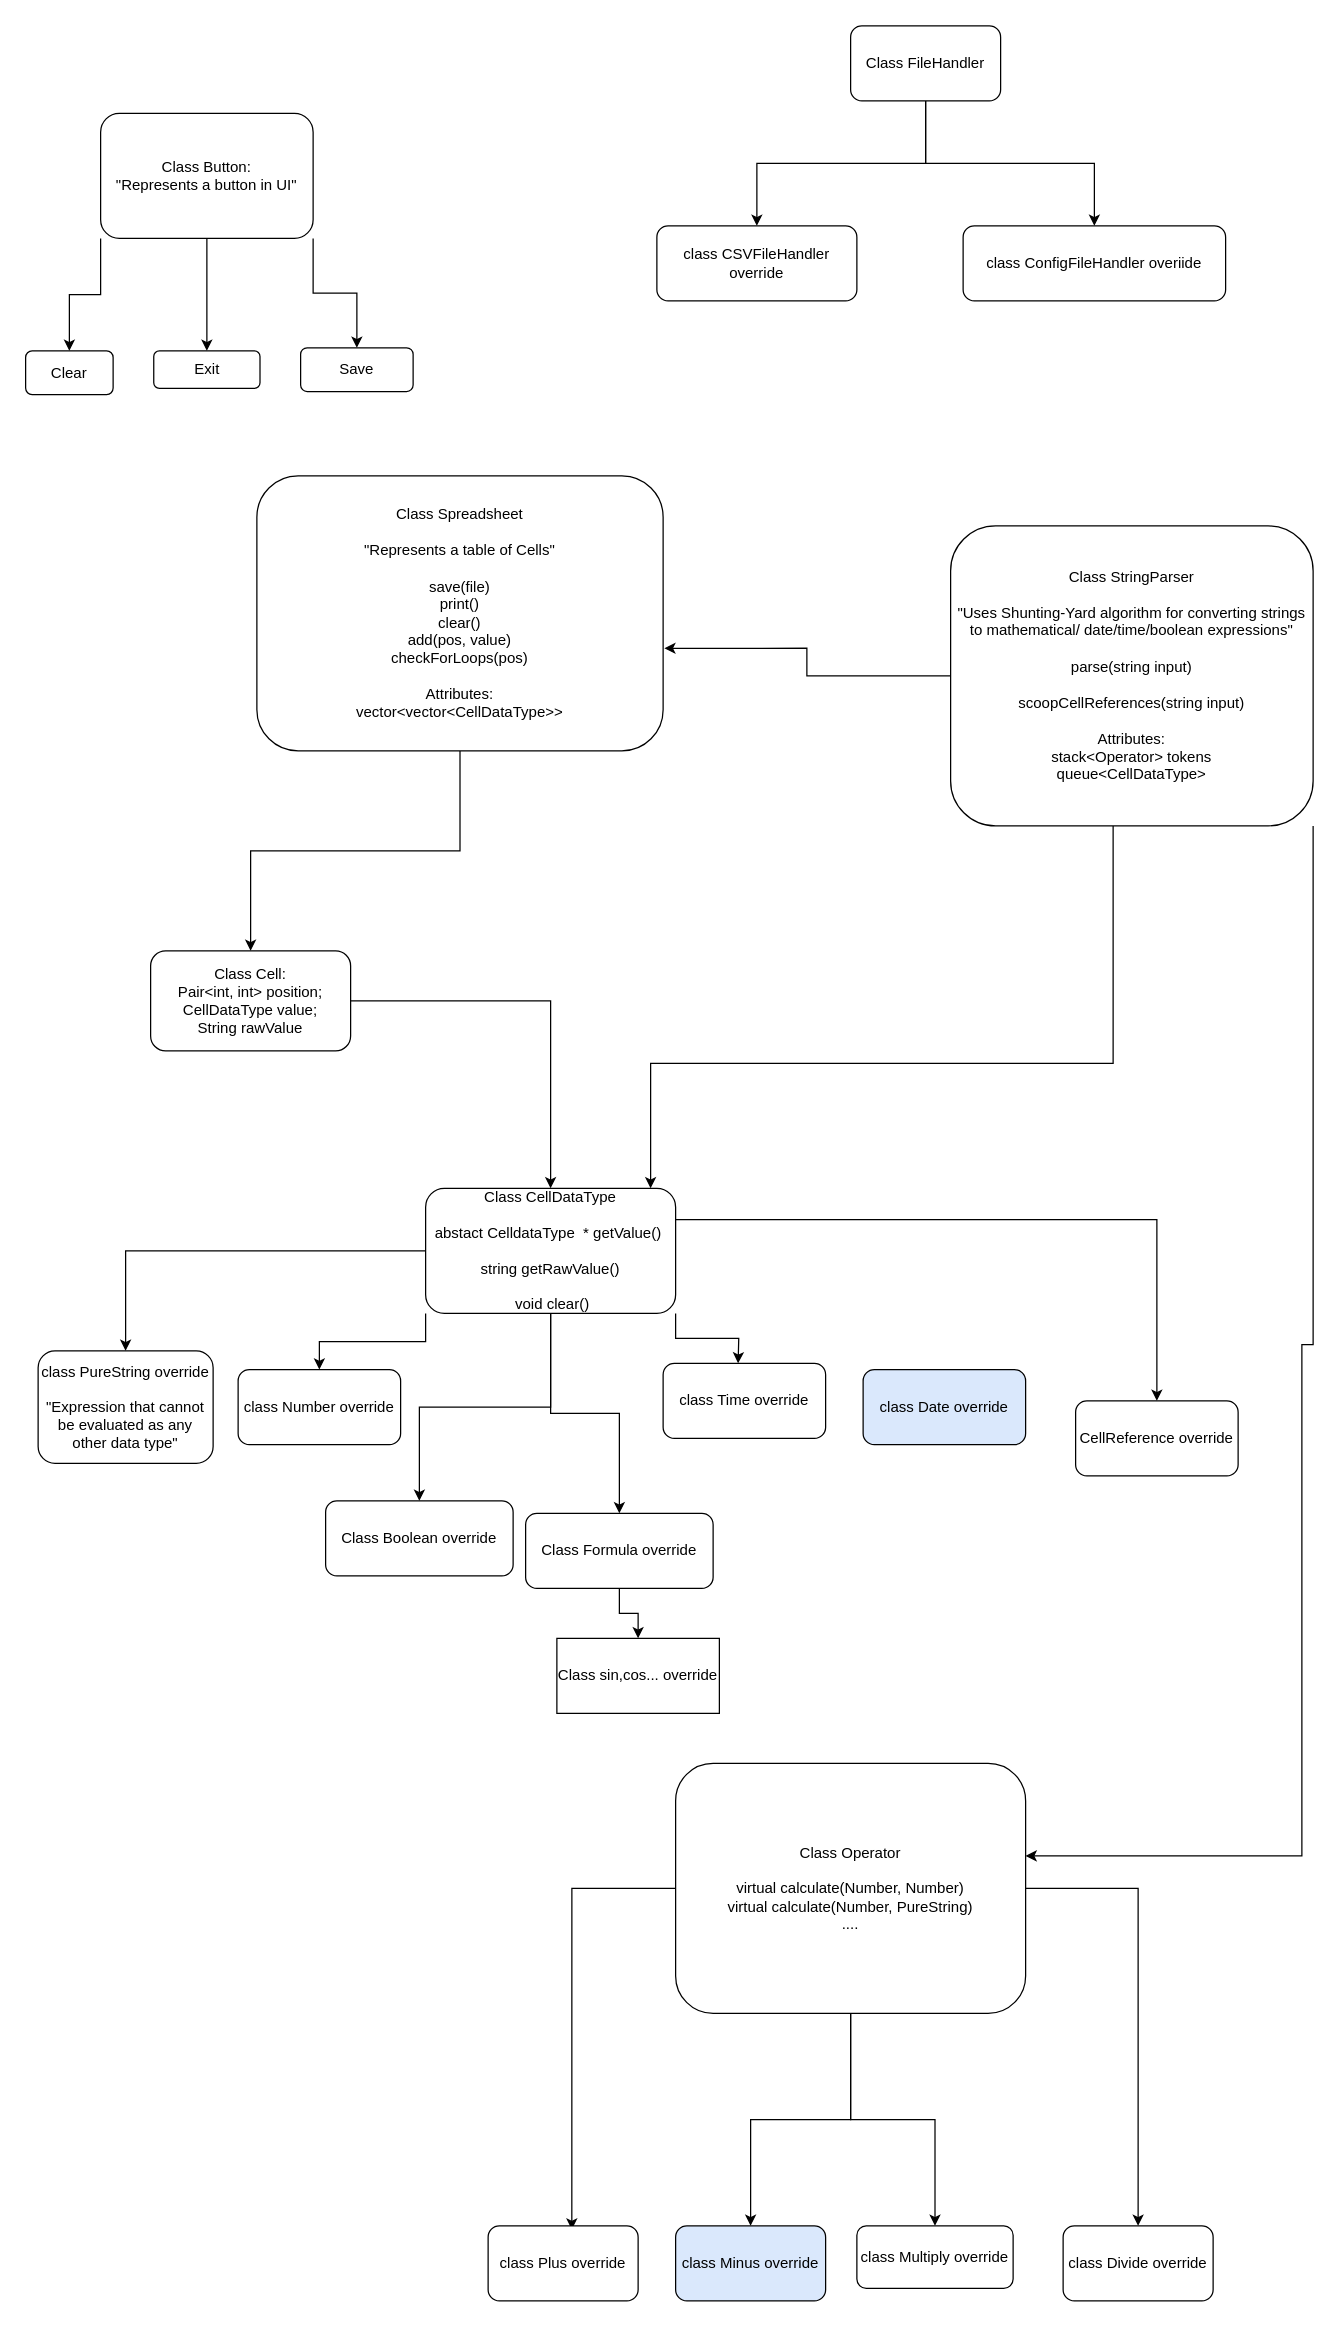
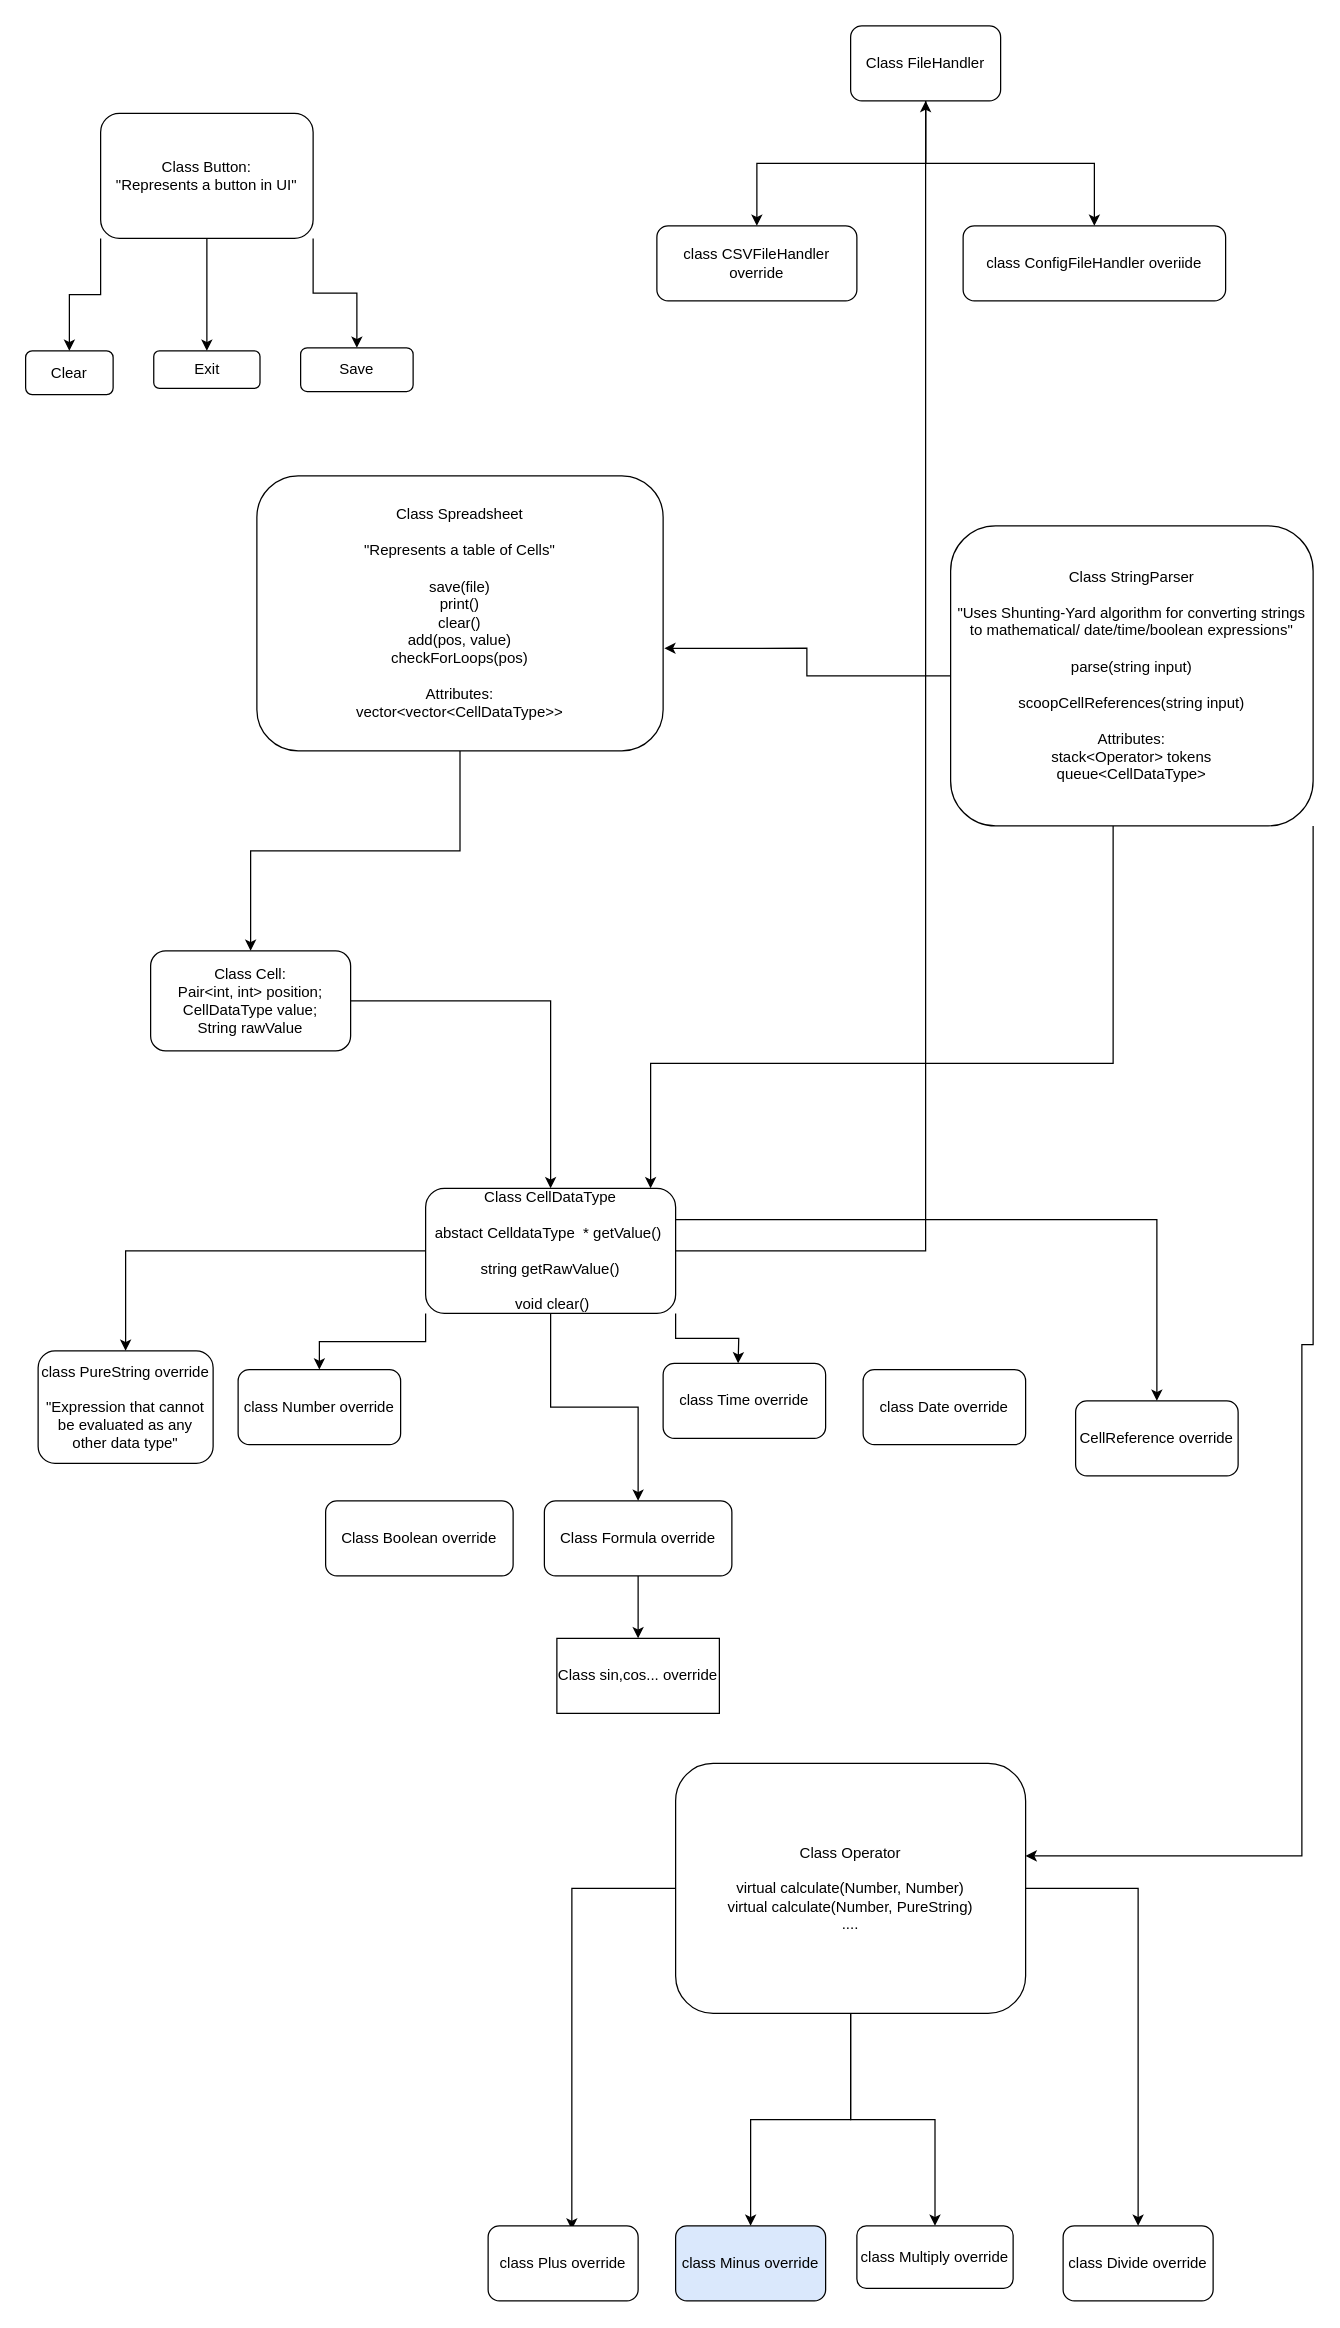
edge "Class CellDataType abstact CelldataType * getValue() string getRawValue() void clear()" -> "Class Boolean override": now "Class CellDataType abstact CelldataType * getValue() string getRawValue() void clear()" -> "Class FileHandler"
node "class Date override": fillcolor #dae8fc -> #ffffff
node "Class Formula override": moved (619, 1551) -> (638, 1538)
